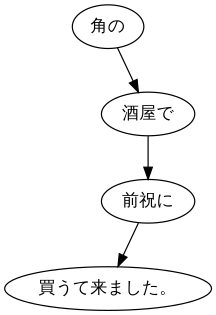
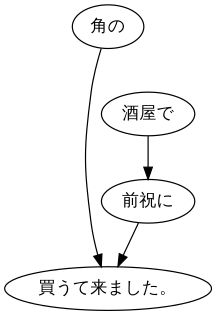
edge "角の" -> "酒屋で": now "角の" -> "買うて来ました。"
